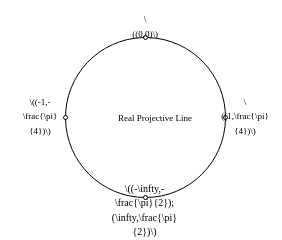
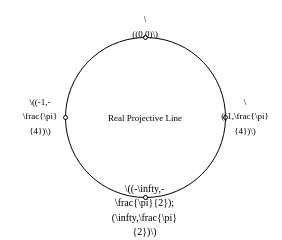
node "Real Projective Line": moved (156, 118) -> (146, 118)
